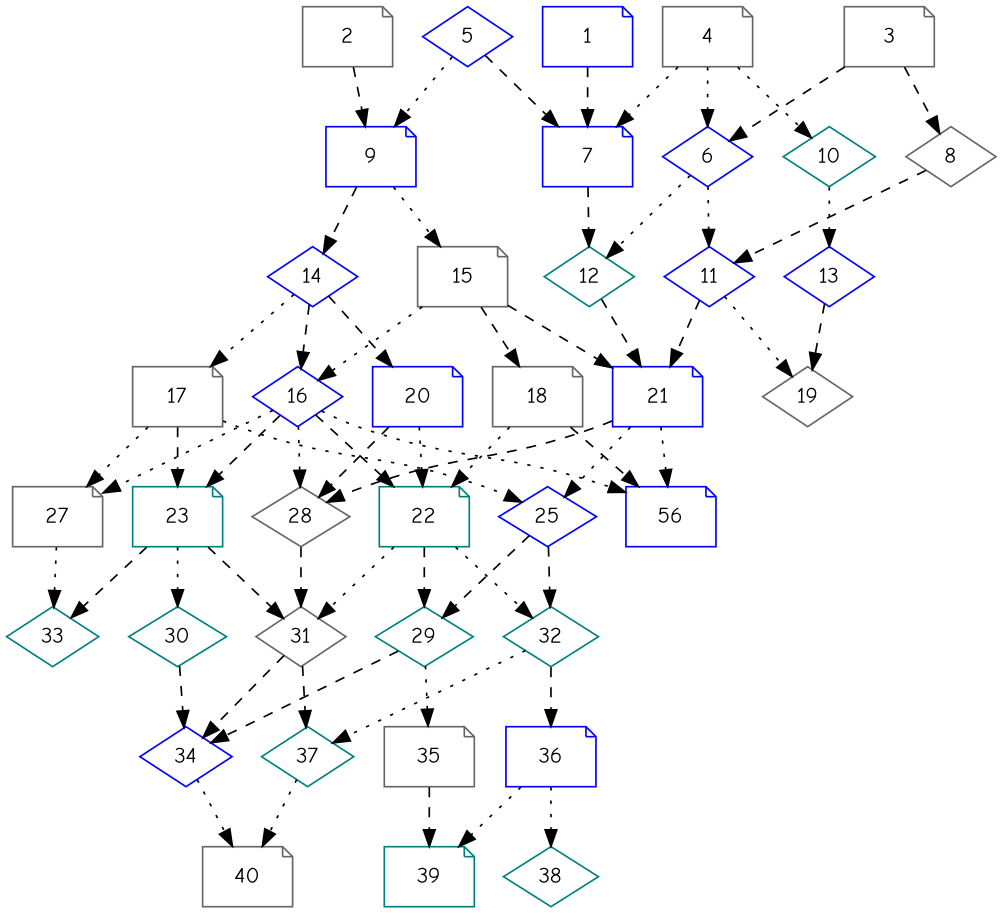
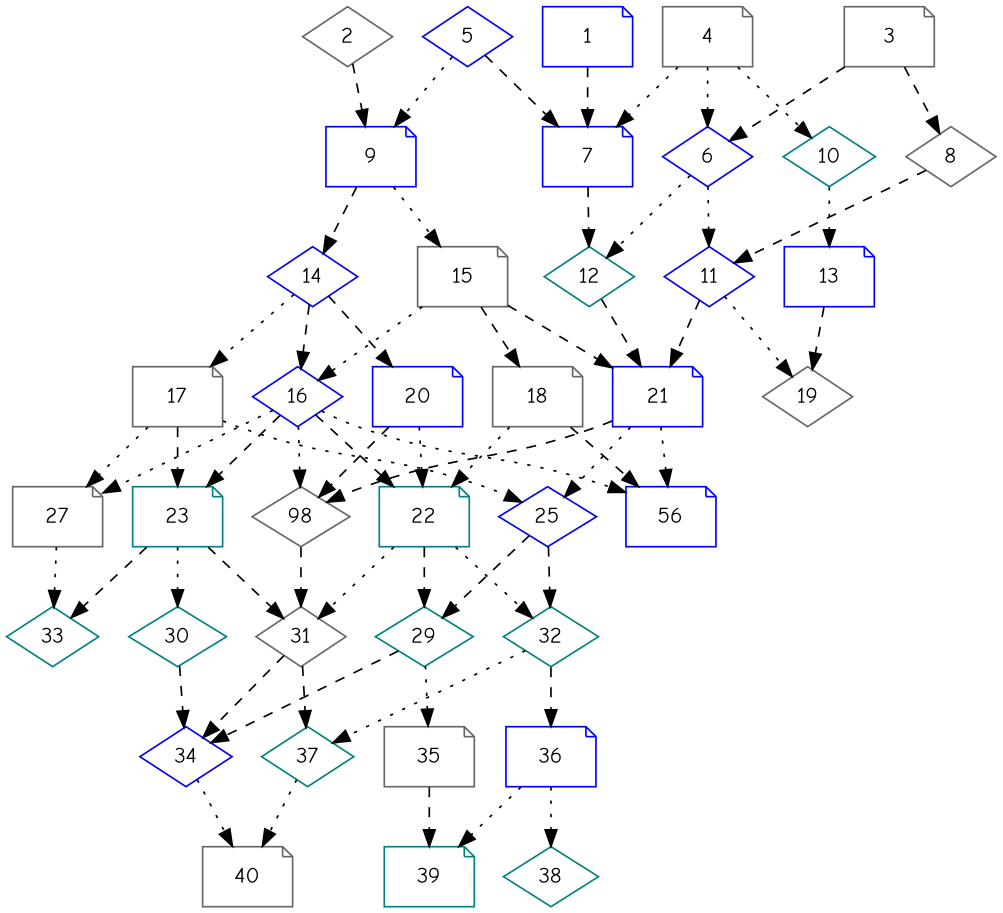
node "2": shape note -> diamond
node "13": shape diamond -> note
node "28": label "28" -> "98"
